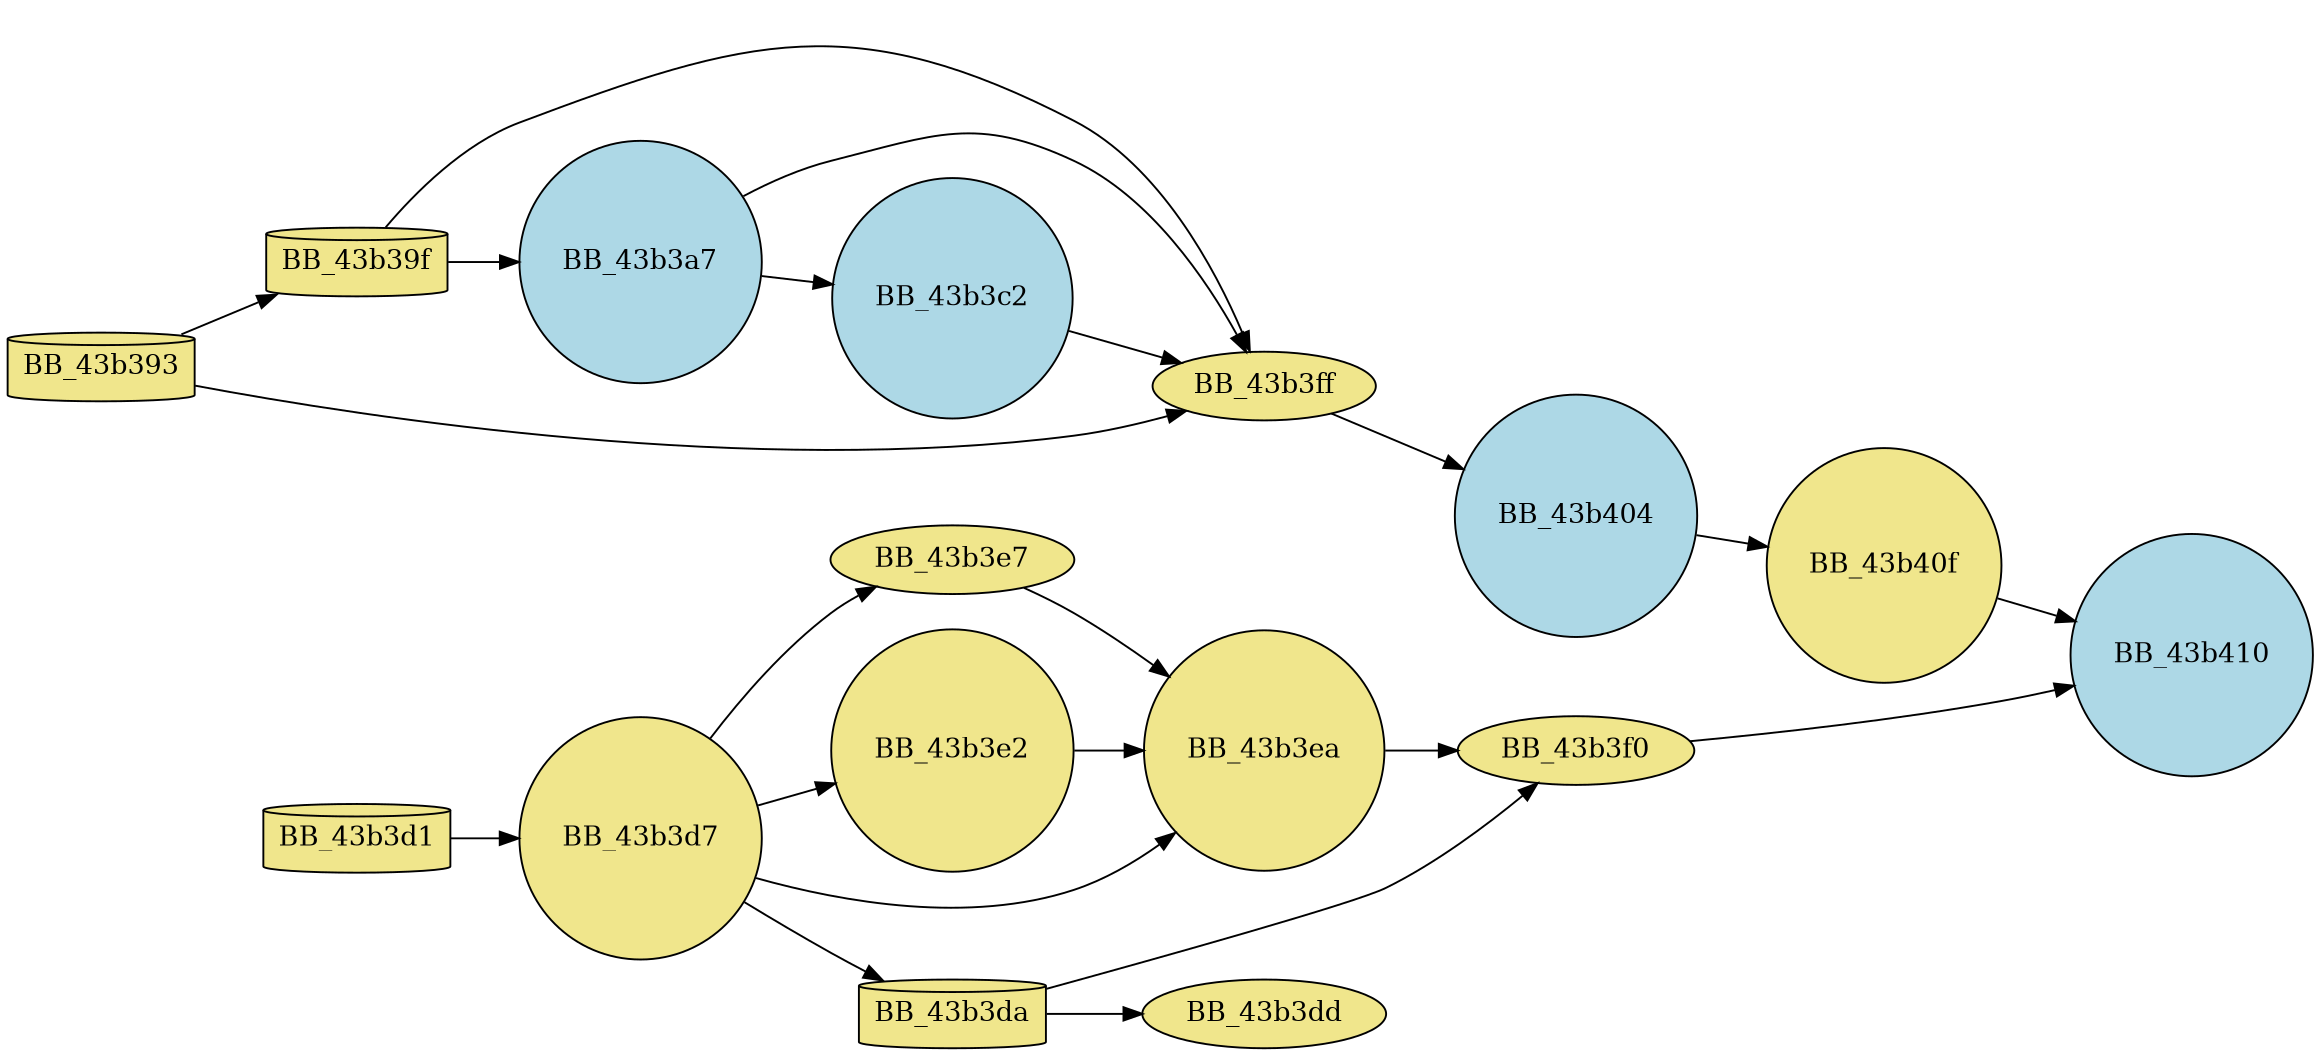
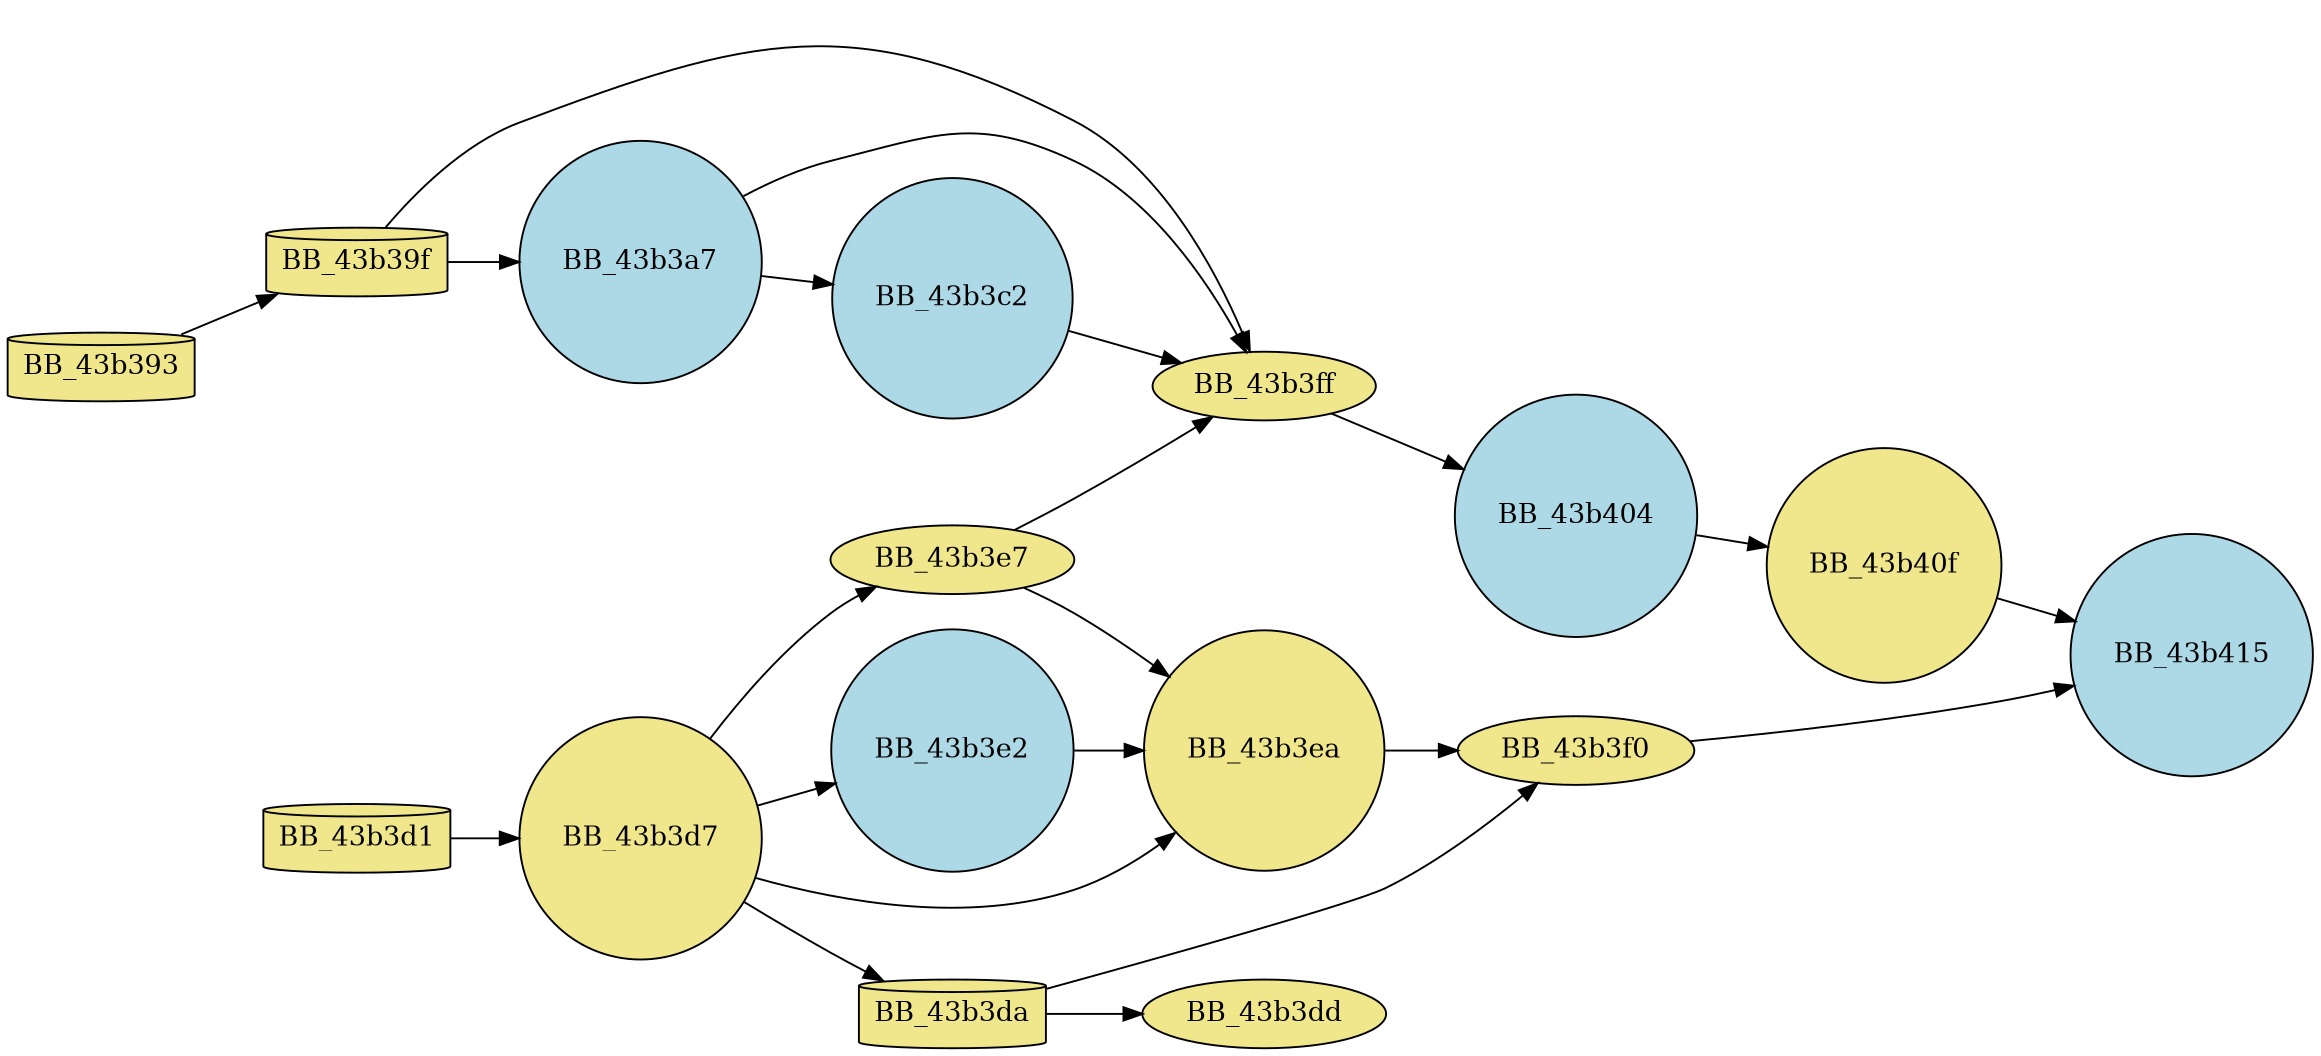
edge "BB_43b393" -> "BB_43b3ff": now "BB_43b3e7" -> "BB_43b3ff"
node "BB_43b410": label "BB_43b410" -> "BB_43b415"
node "BB_43b3e2": fillcolor khaki -> lightblue
